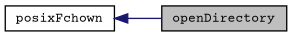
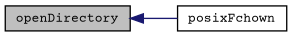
edge "openDirectory" -> "posixFchown": reversed
